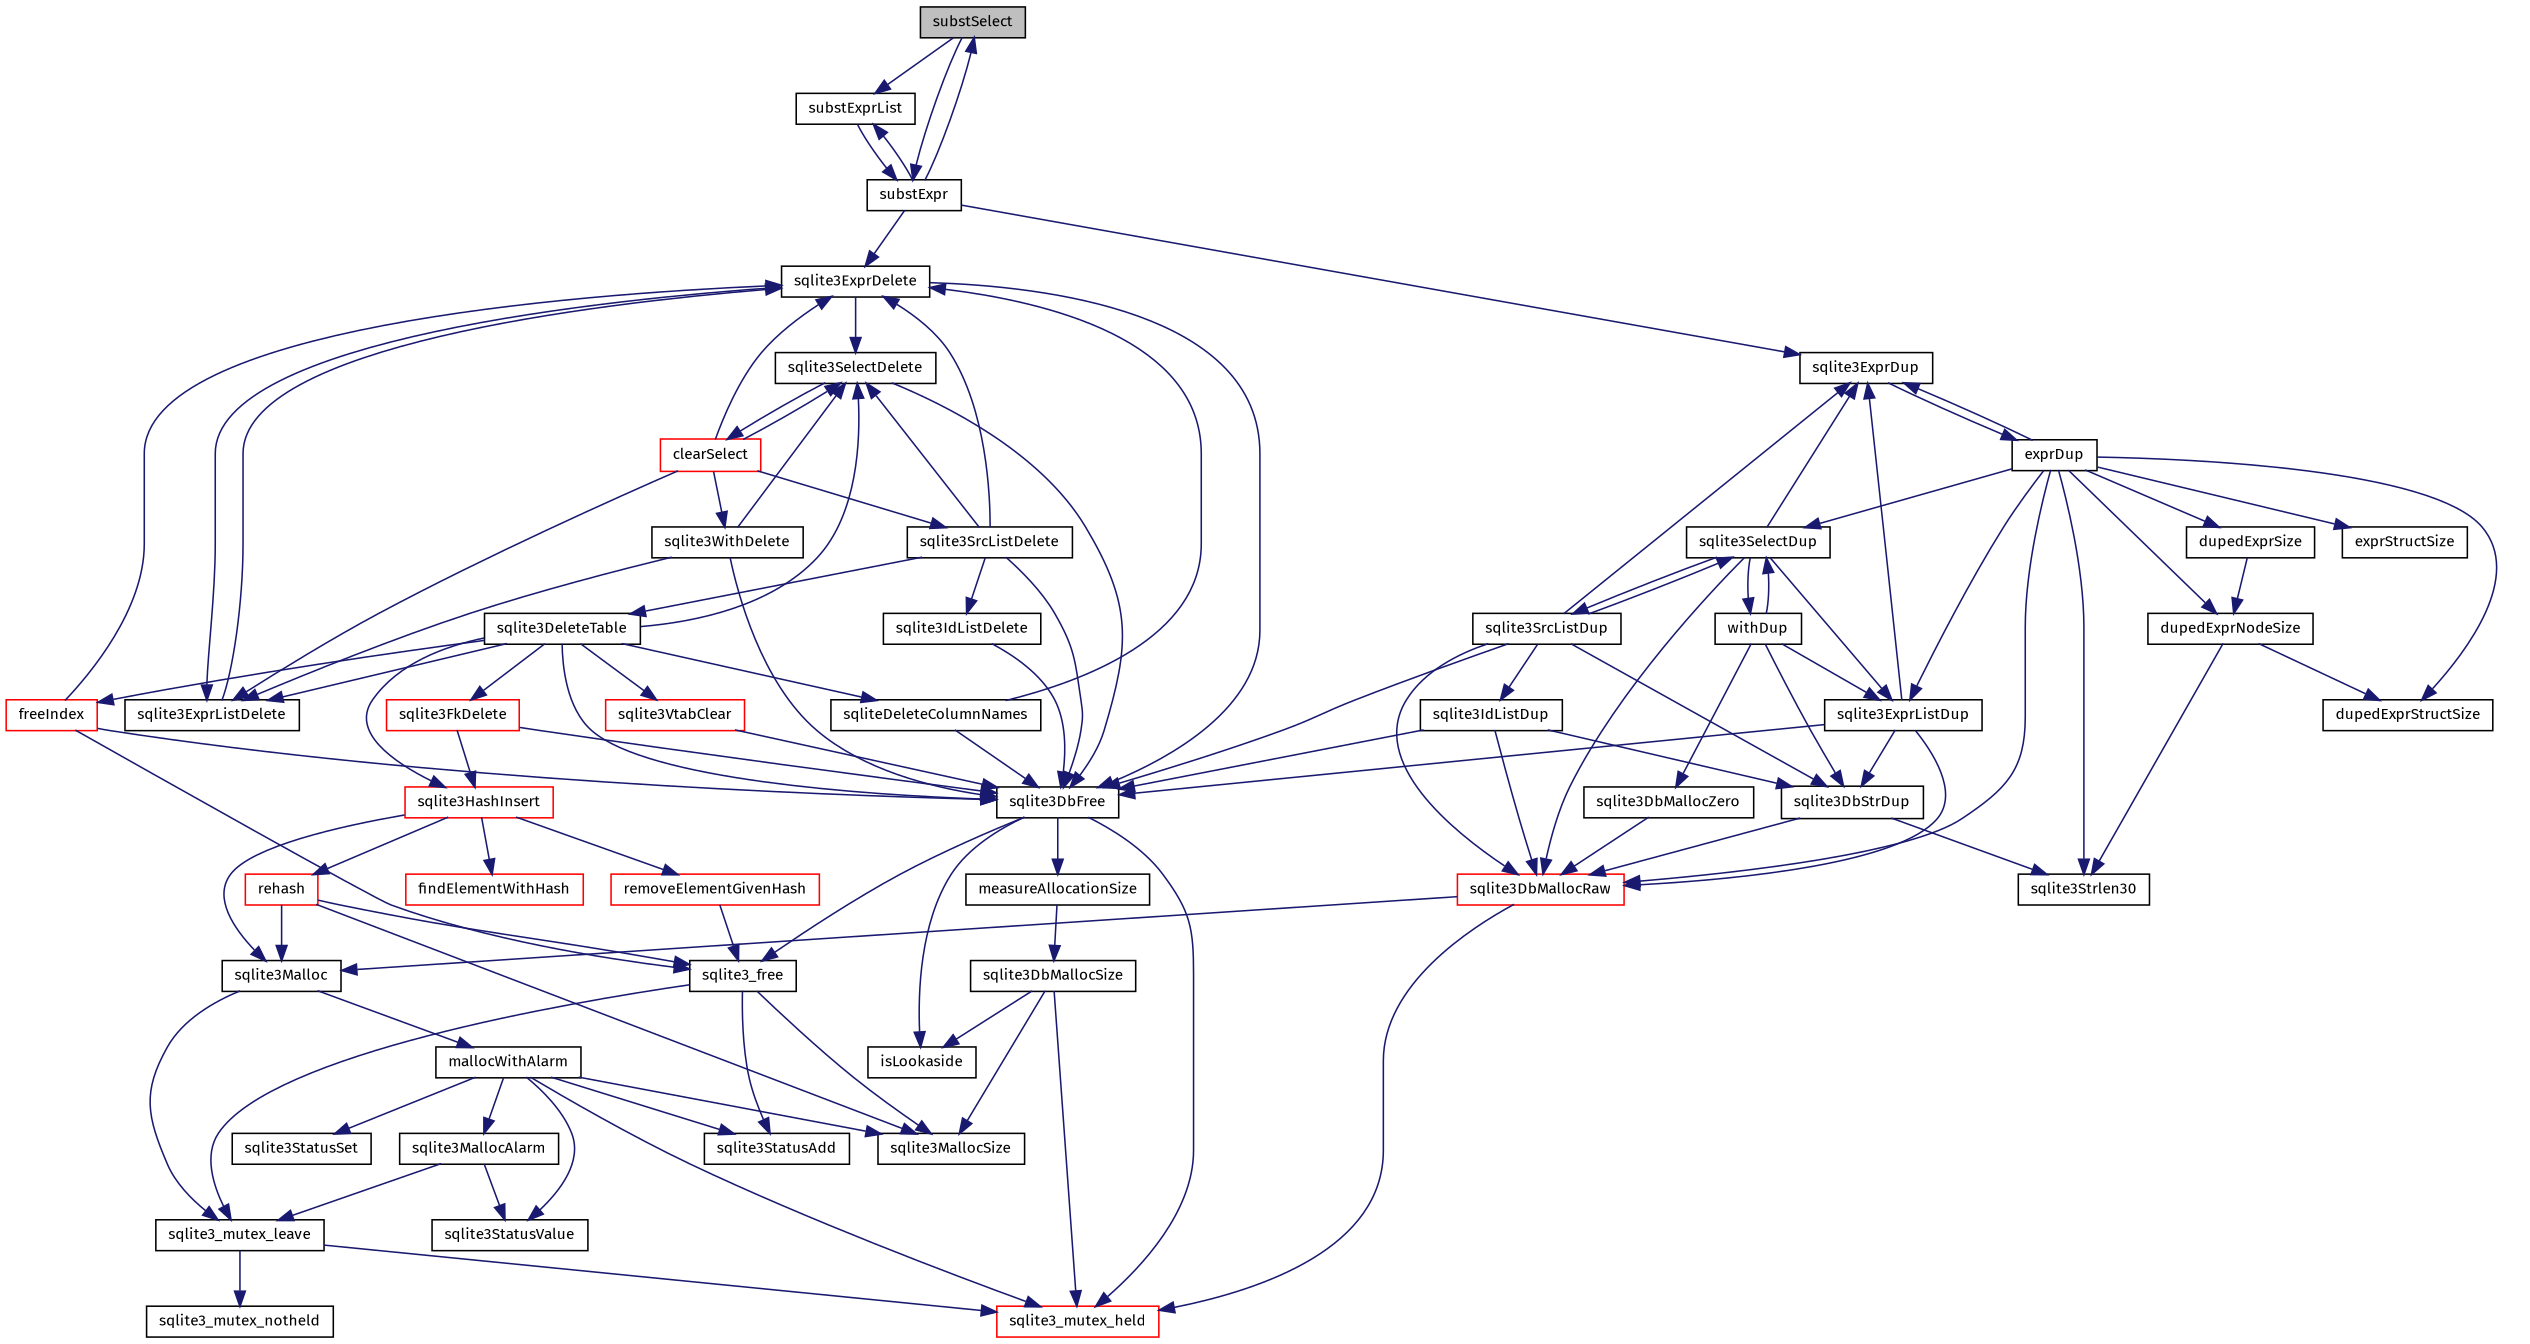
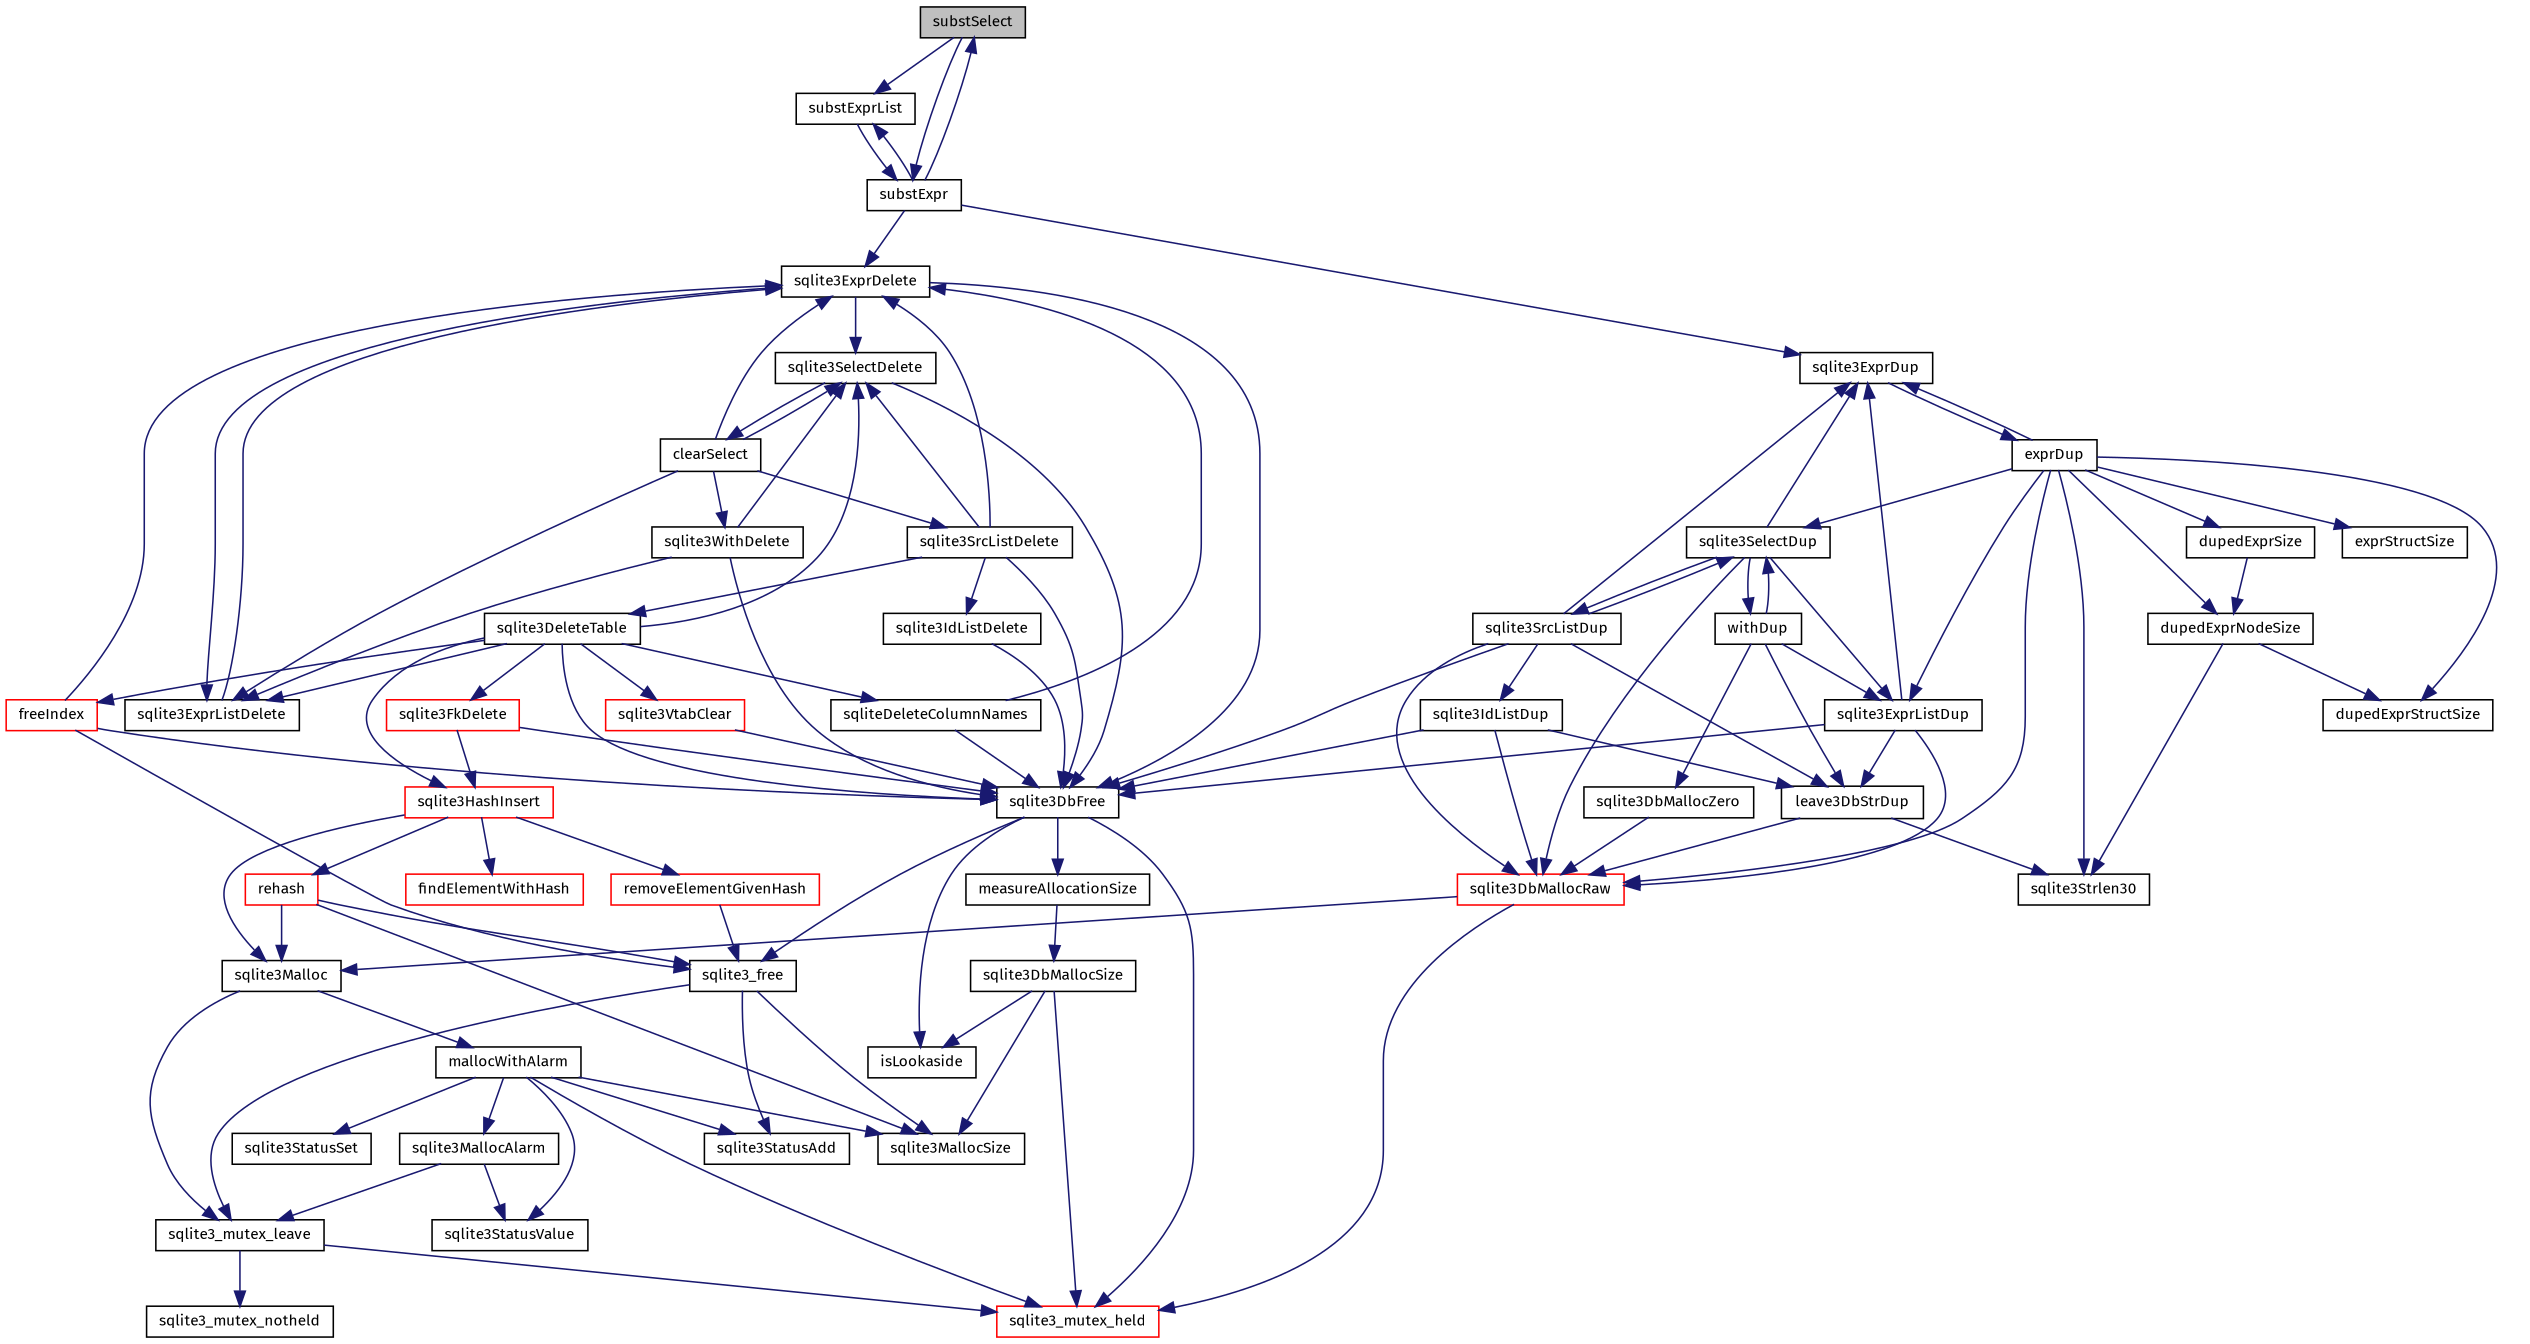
node "clearSelect": color red -> black
node "sqlite3DbStrDup": label "sqlite3DbStrDup" -> "leave3DbStrDup"
